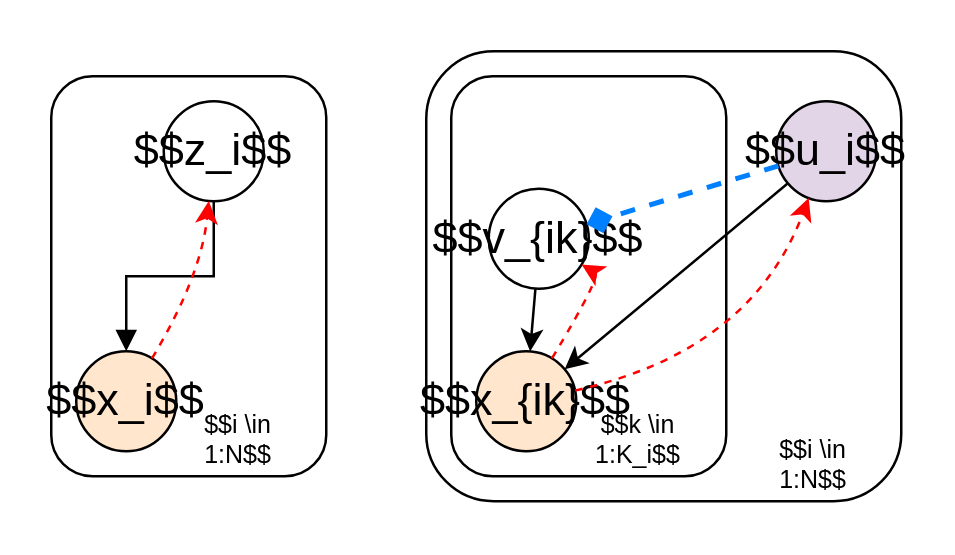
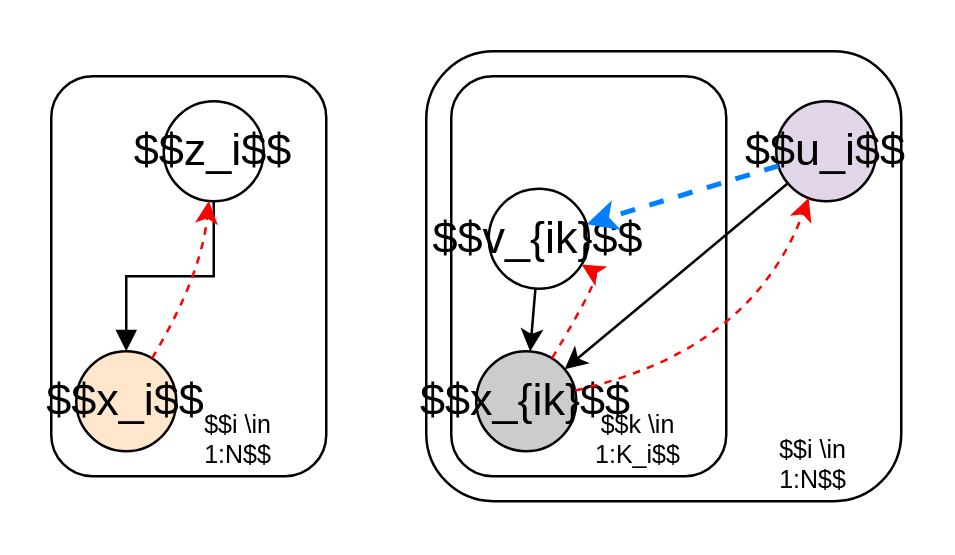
edge "$$u_i$$" -> "$$v_{ik}$$": arrowhead diamond -> classic
node "$$x_{ik}$$": fillcolor #ffe6cc -> #cccccc
